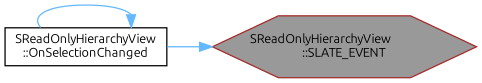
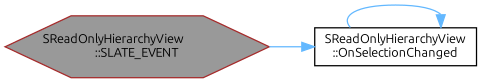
edge "SReadOnlyHierarchyView ::OnSelectionChanged" -> "SReadOnlyHierarchyView ::SLATE_EVENT": reversed
